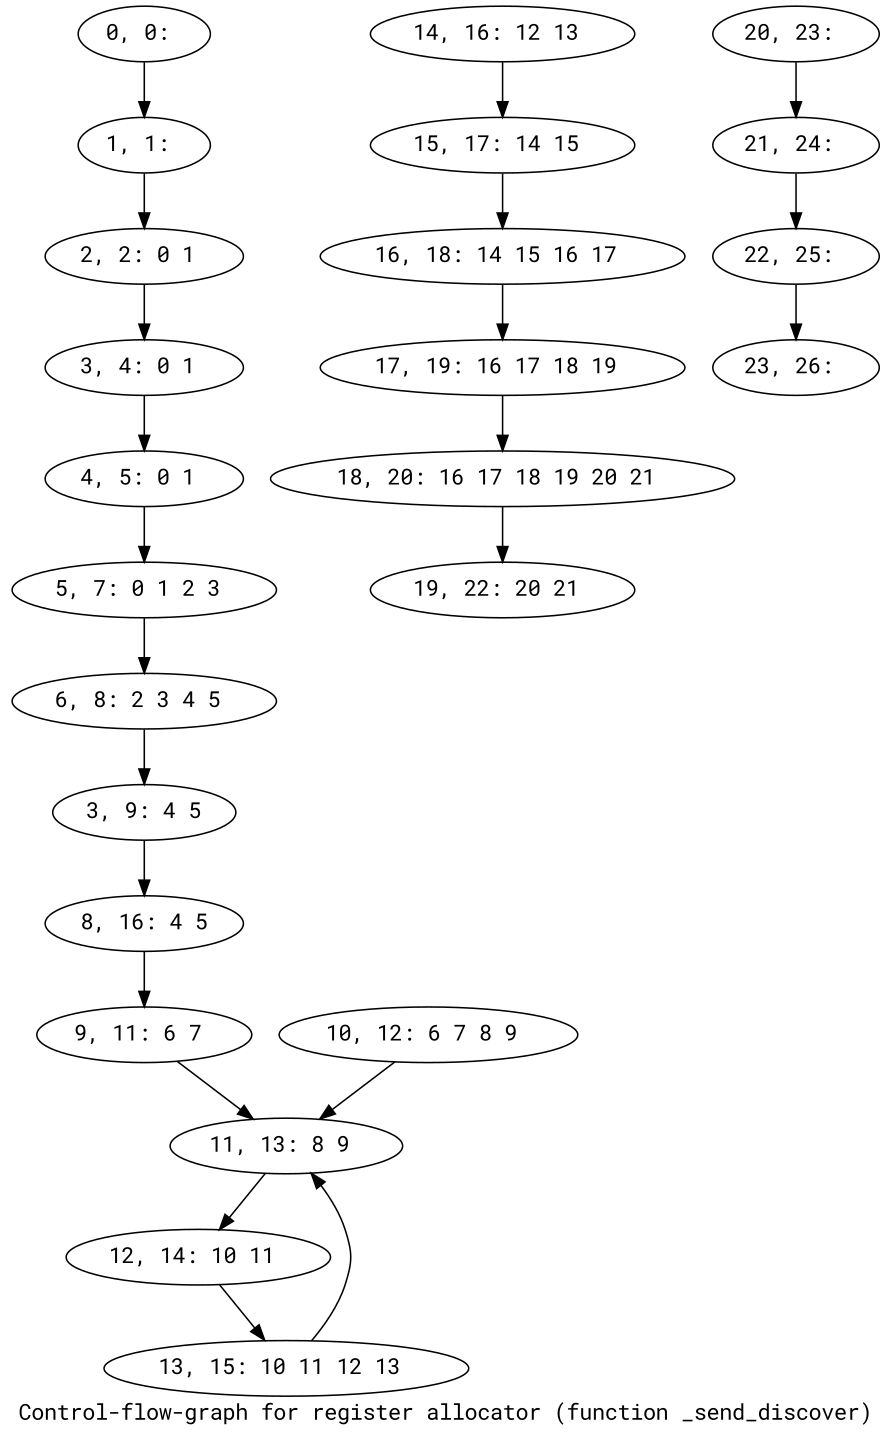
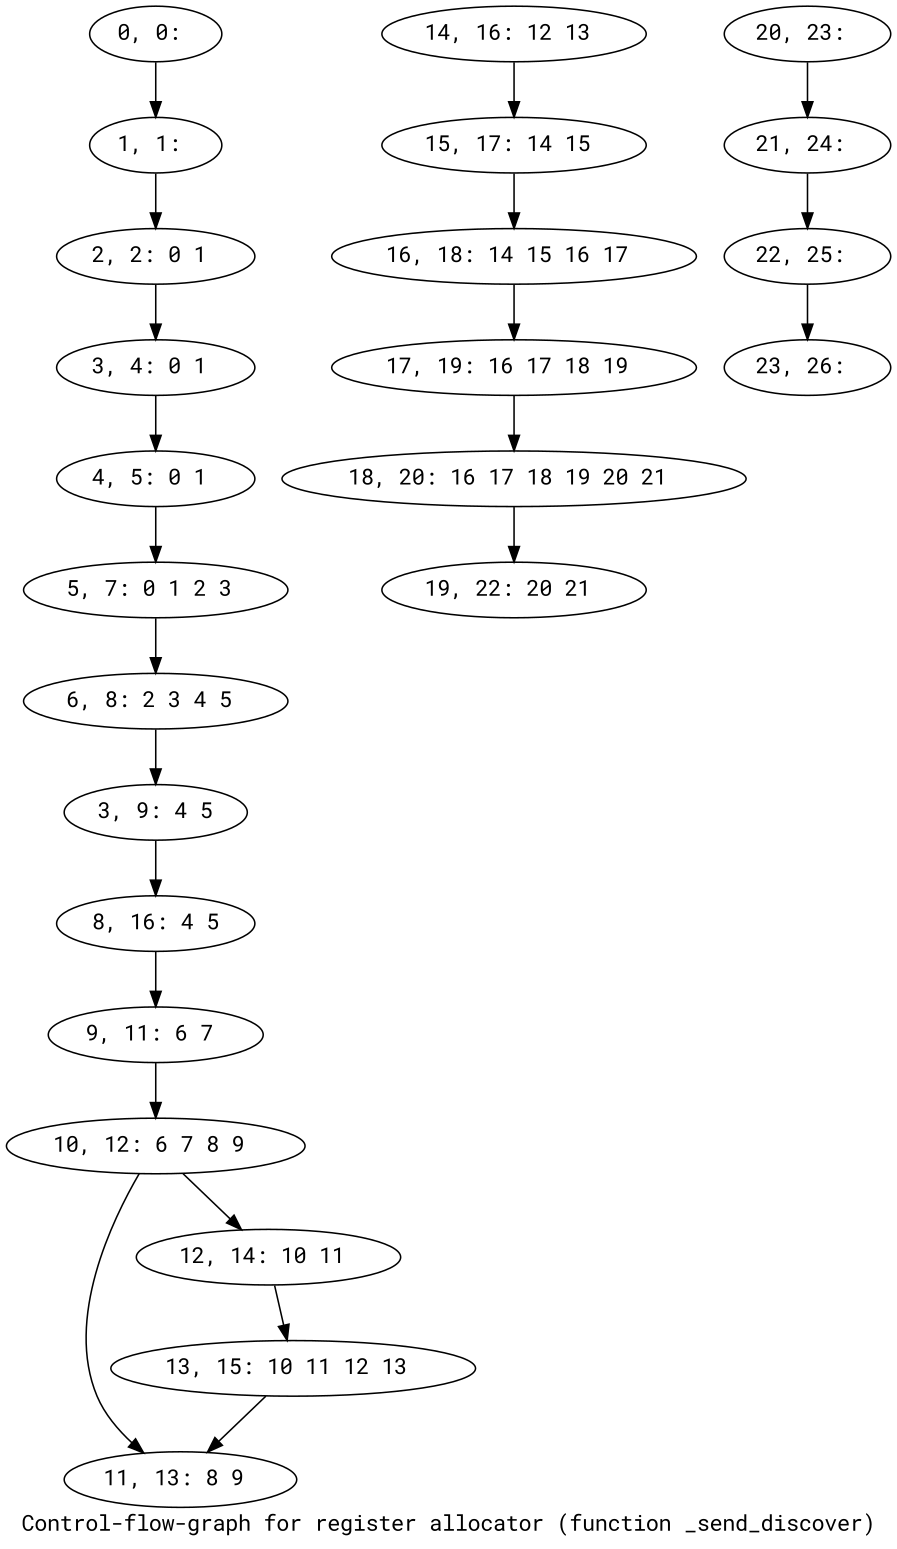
edge "9, 11: 6 7" -> "11, 13: 8 9": now "9, 11: 6 7" -> "10, 12: 6 7 8 9"
edge "11, 13: 8 9" -> "12, 14: 10 11": now "10, 12: 6 7 8 9" -> "12, 14: 10 11"
